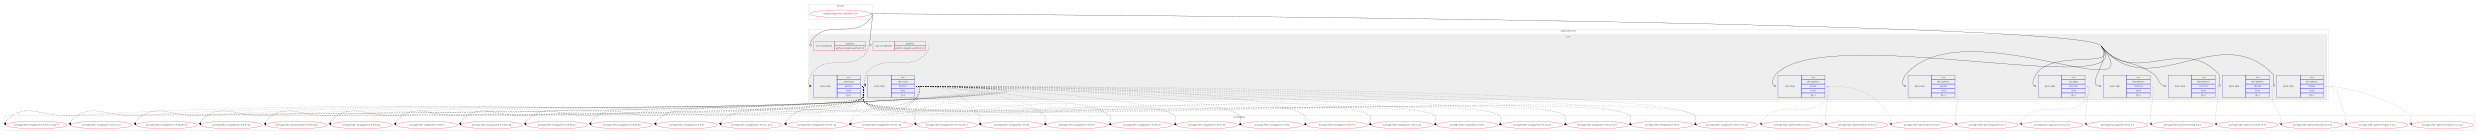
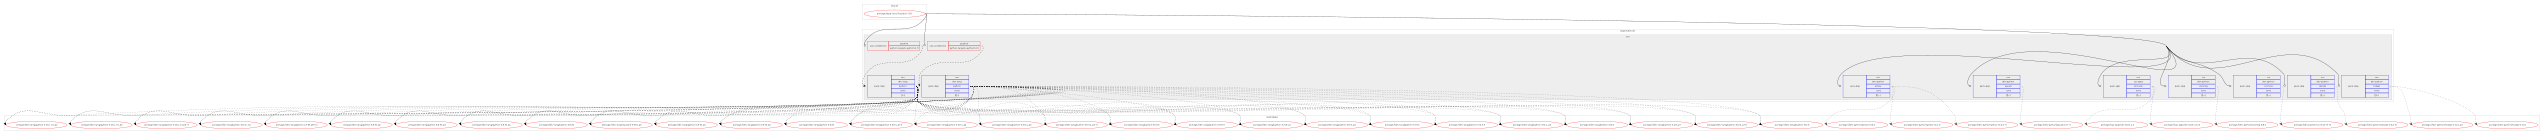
node "portage://dev-lang/python-3.13.0_rc1_p3": added
node "portage://dev-positive/python-3.8.19_p3": label "portage://dev-positive/python-3.8.19_p3" -> "portage://dev-lang/python-3.8.19_p3"
